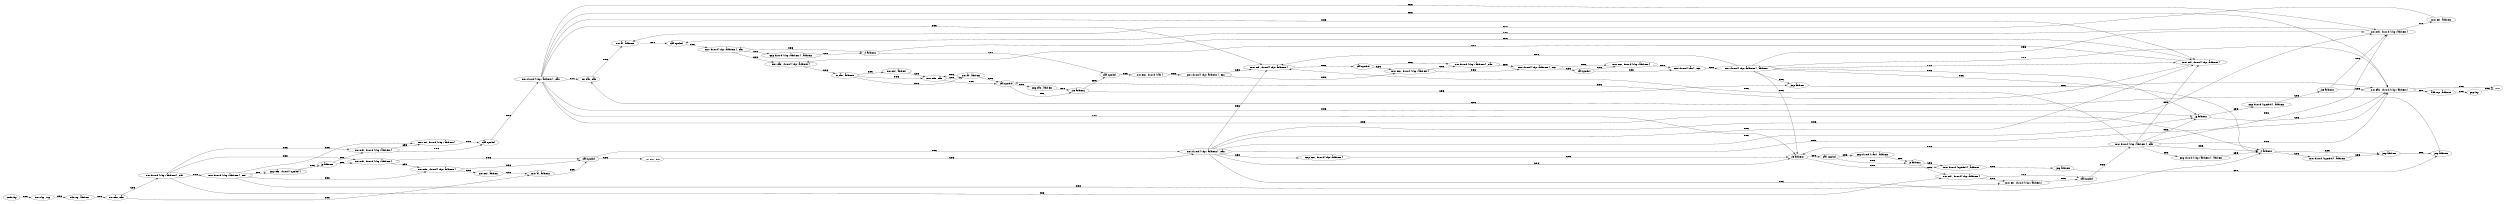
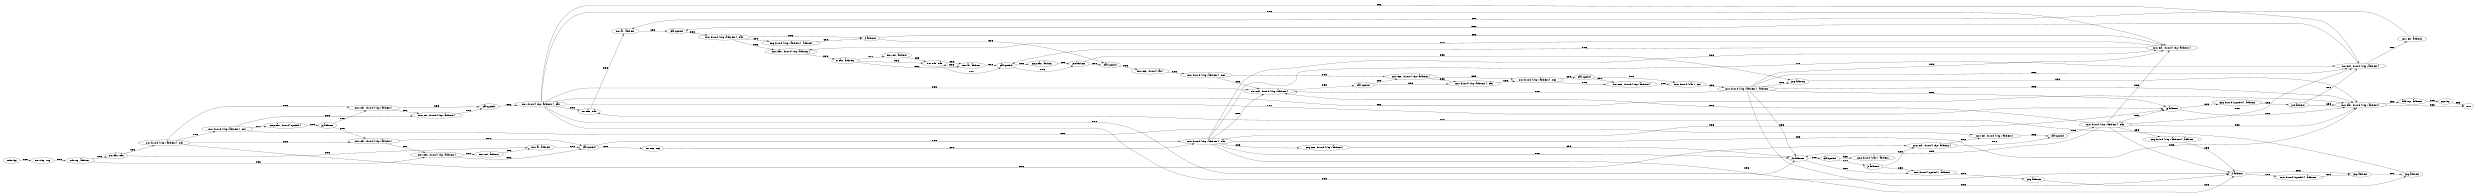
edge "cmp dword [ rax ] , address" -> "je address": removed, label "CFG"
edge "mov dword [ rbp - address ] , esi" -> "mov edx , dword [ rbp - address ]": now "sub rsp , address" -> "mov edx , dword [ rbp - address ]"
